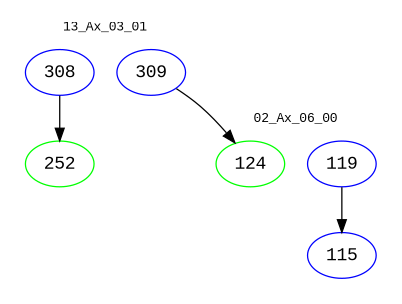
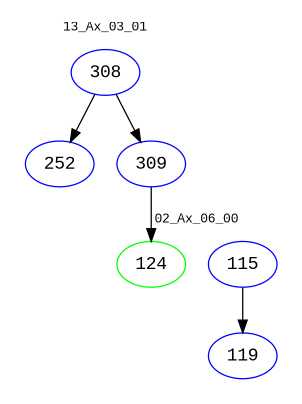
edge "308" -> "309": added
node "252": color green -> blue
edge "119" -> "115": reversed
